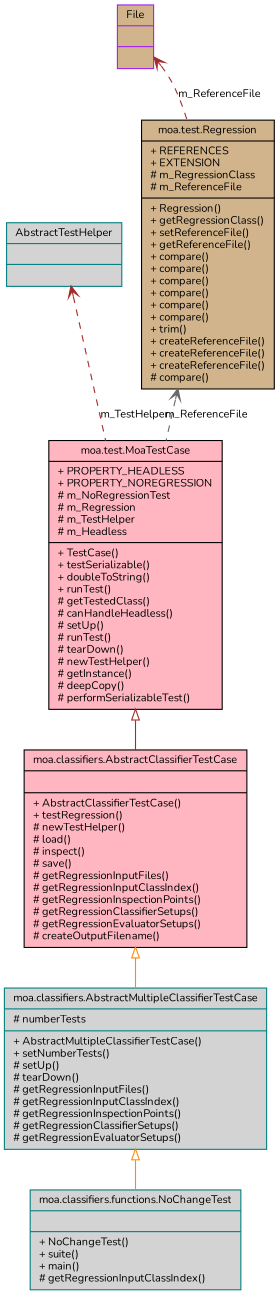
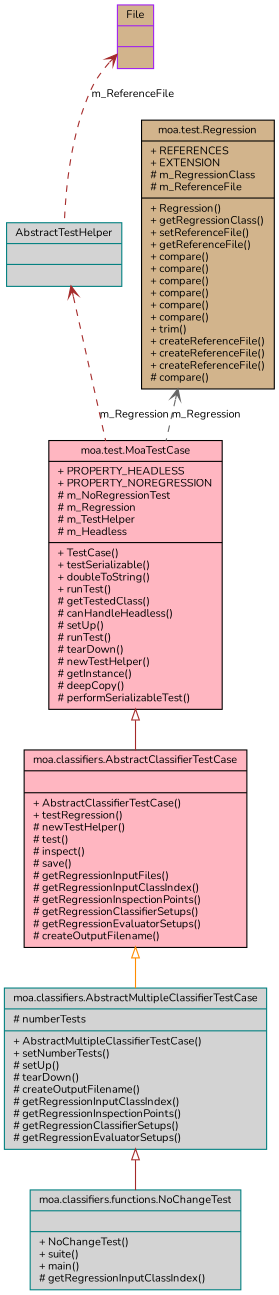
edge "moa.test.Regression" -> "File": now "AbstractTestHelper" -> "File"
edge "moa.test.MoaTestCase" -> "AbstractTestHelper": label "m_TestHelper" -> "m_Regression"
edge "moa.test.MoaTestCase" -> "moa.test.Regression": label "m_ReferenceFile" -> "m_Regression"
node "moa.classifiers.AbstractClassifierTestCase": text "# load()" -> "# test()"
node "moa.classifiers.AbstractMultipleClassifierTestCase": text "# getRegressionInputFiles()" -> "# createOutputFilename()"
edge "moa.classifiers.functions.NoChangeTest" -> "moa.classifiers.AbstractMultipleClassifierTestCase": color darkorange -> brown
